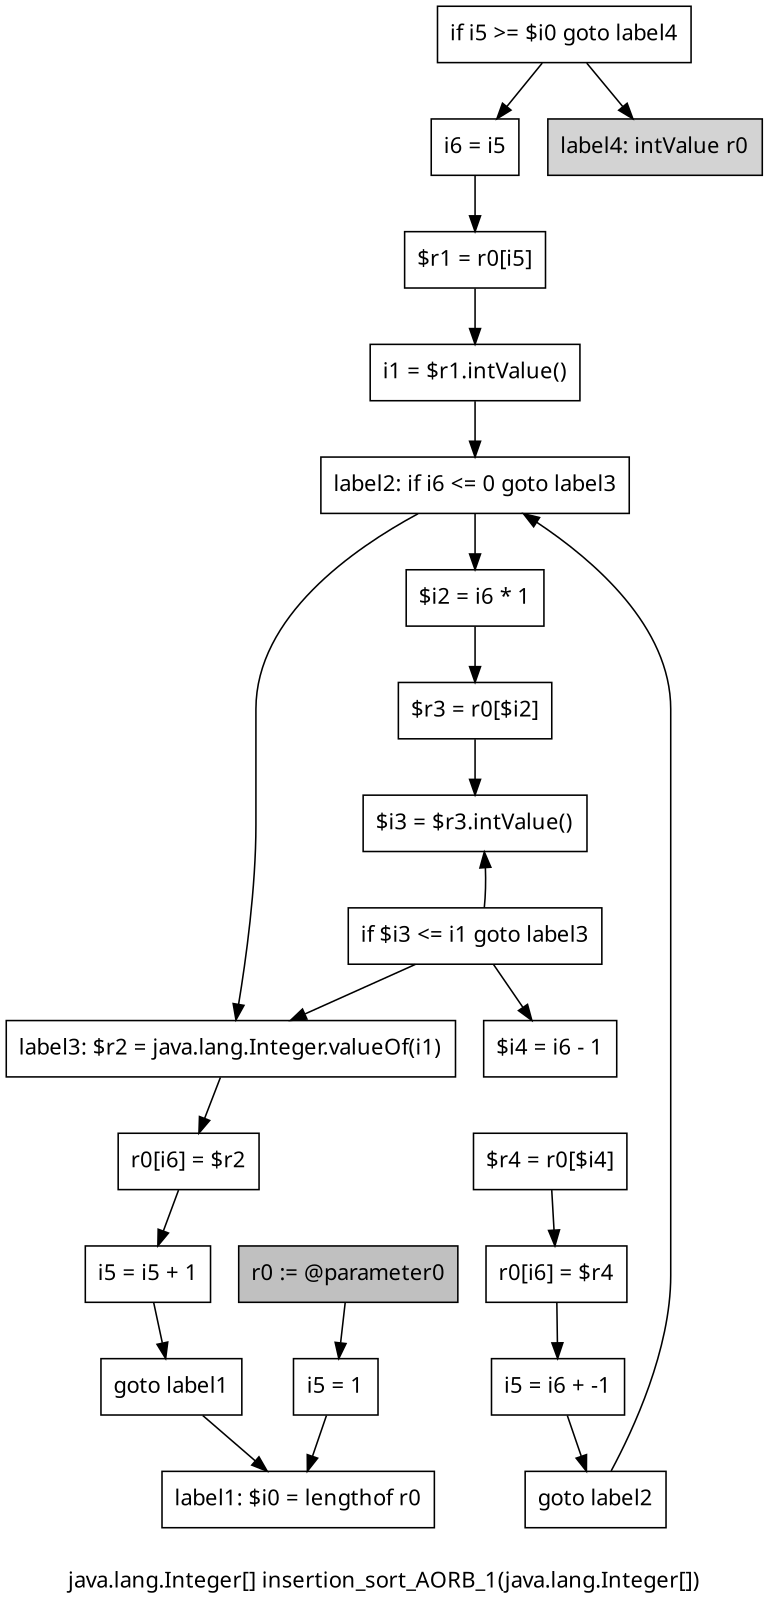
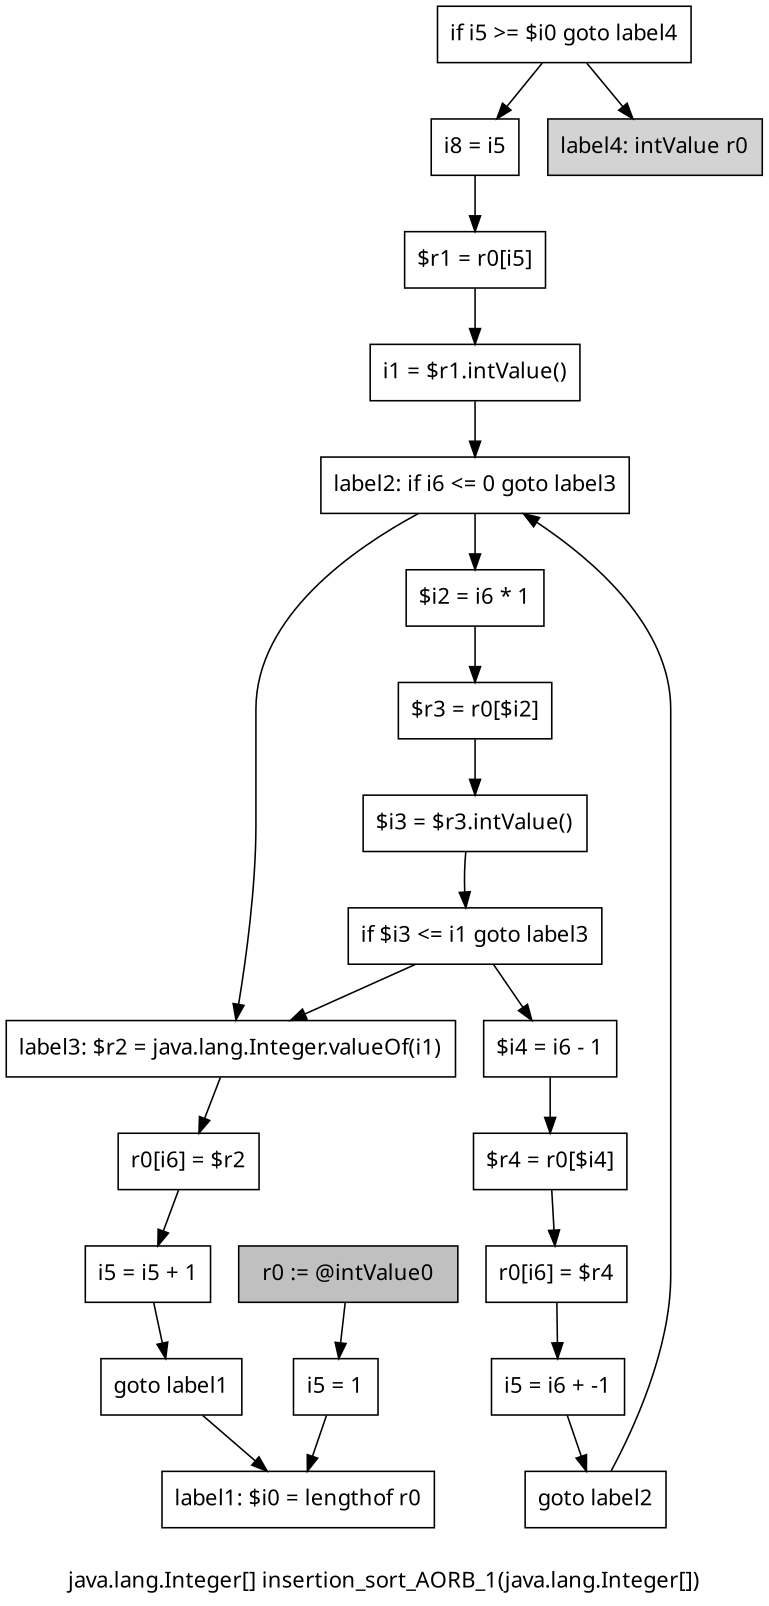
node "i6 = i5": label "i6 = i5" -> "i8 = i5"
edge "if $i3 <= i1 goto label3" -> "$i3 = $r3.intValue()": reversed
edge "$i4 = i6 - 1" -> "$r4 = r0[$i4]": added
node "r0 := @parameter0": label "r0 := @parameter0" -> "r0 := @intValue0"
